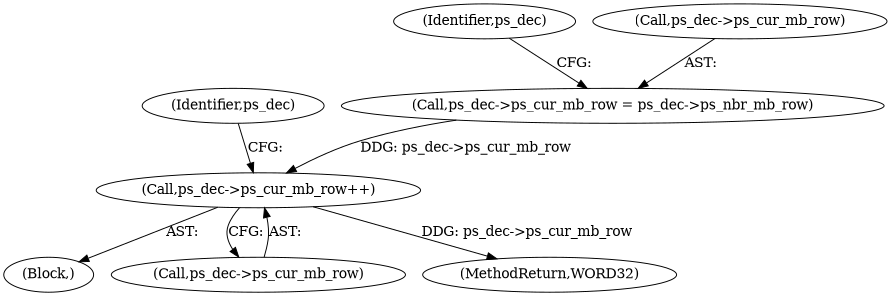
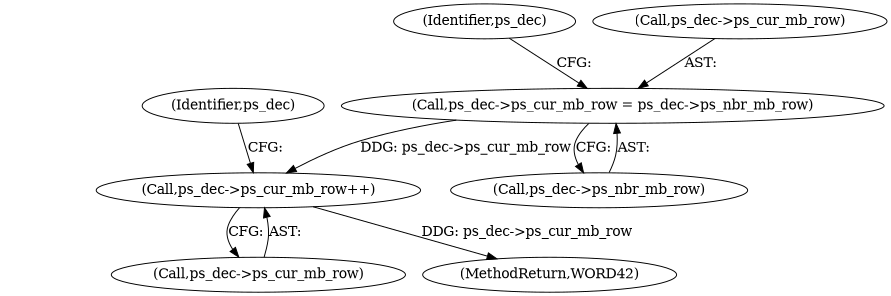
node "(Call,ps_dec->ps_nbr_mb_row)": added
node "(Block,)": removed
node "(MethodReturn,WORD32)": label "(MethodReturn,WORD32)" -> "(MethodReturn,WORD42)"
